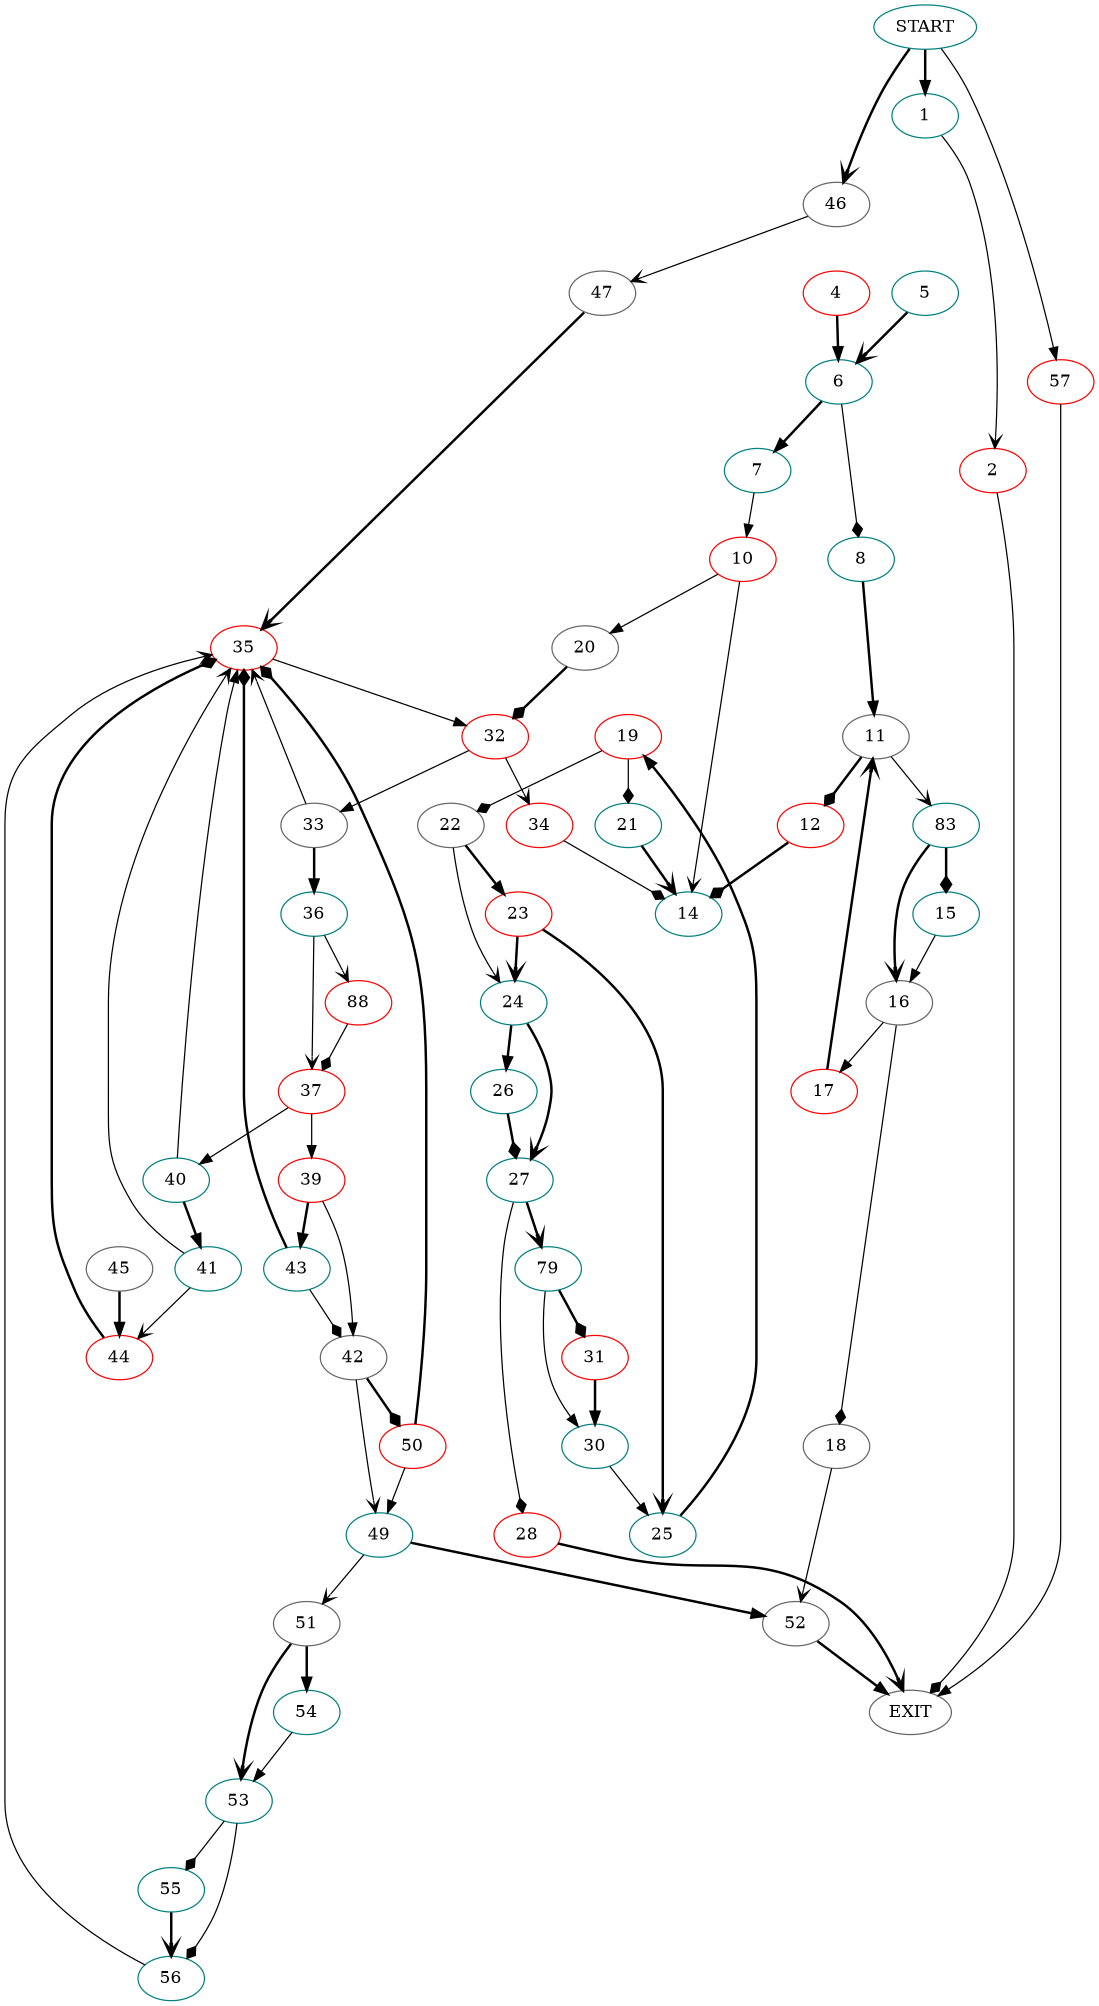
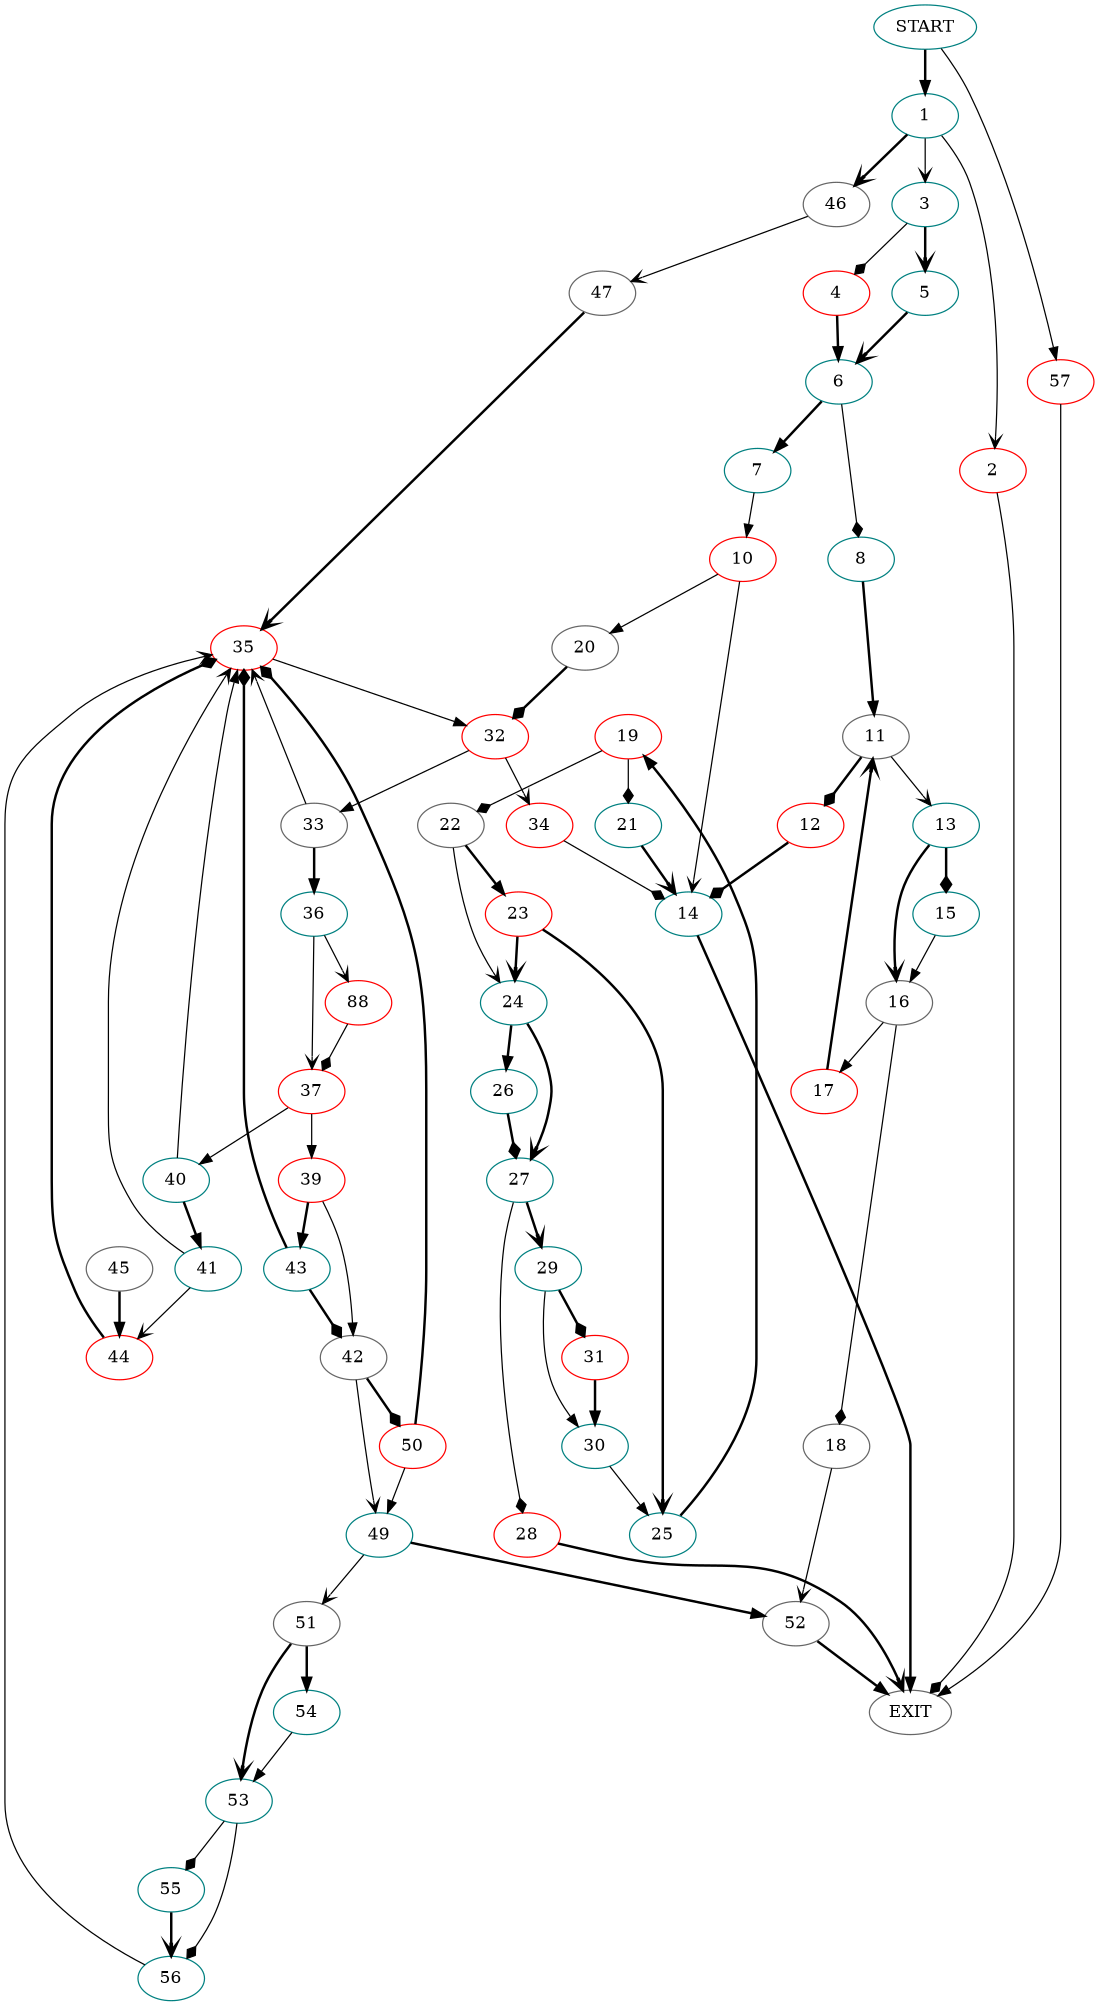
edge "START" -> "46": now "1" -> "46"
node "3": added
node "83": label "83" -> "13"
node "79": label "79" -> "29"
edge "14" -> "EXIT": added
edge "43" -> "42": style solid -> bold
